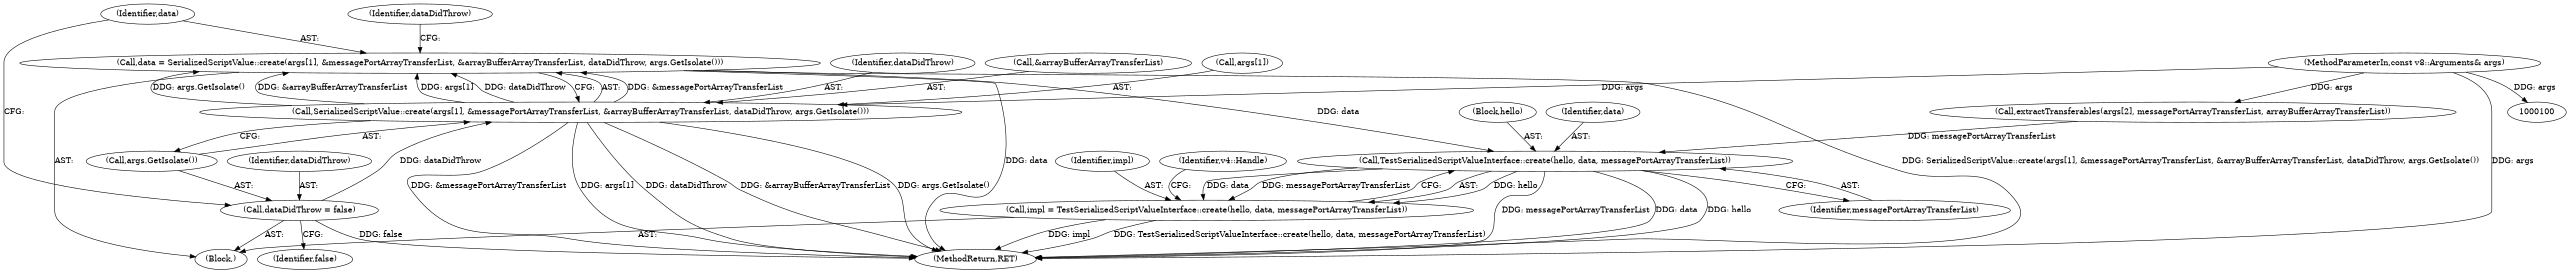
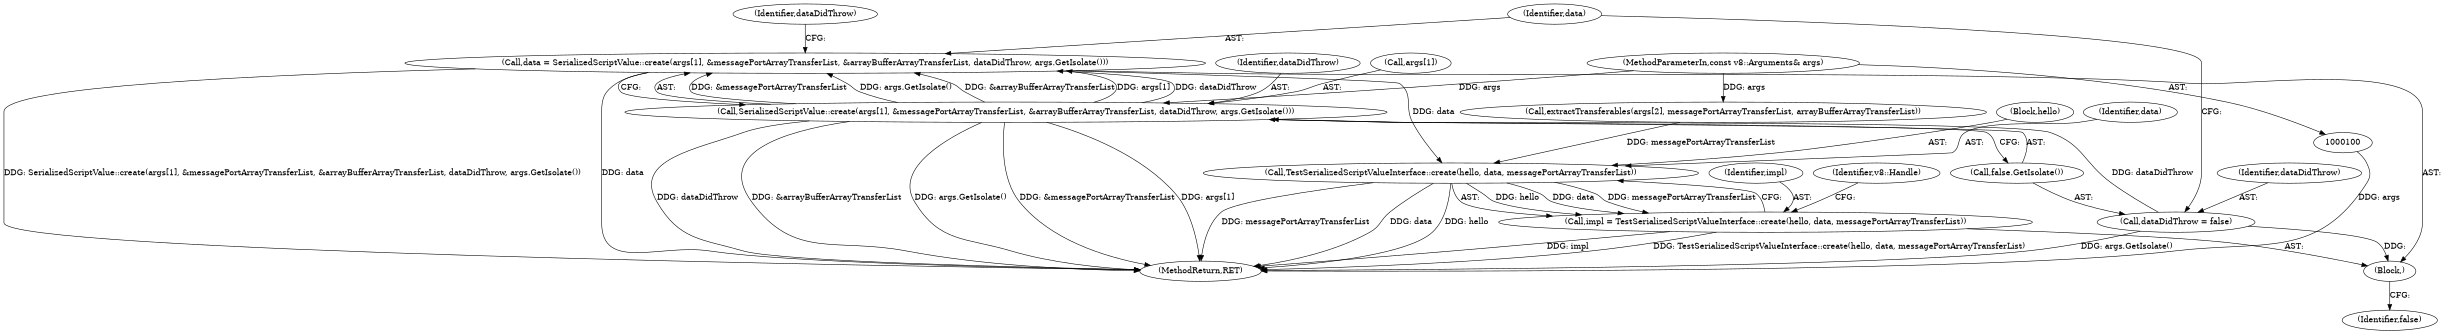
node "(Call,&arrayBufferArrayTransferList)": removed
edge "(MethodParameterIn,const v8::Arguments& args)" -> "1000100": label "DDG: args" -> "AST: "
node "(Call,args.GetIsolate())": label "(Call,args.GetIsolate())" -> "(Call,false.GetIsolate())"
node "(Identifier,v4::Handle)": label "(Identifier,v4::Handle)" -> "(Identifier,v8::Handle)"
node "(Identifier,messagePortArrayTransferList)": removed
edge "(Call,dataDidThrow = false)" -> "(Identifier,false)": now "(Block,)" -> "(Identifier,false)"
edge "(Call,dataDidThrow = false)" -> "(Block,)": label "AST: " -> "DDG: "
edge "(Call,dataDidThrow = false)" -> "(MethodReturn,RET)": label "DDG: false" -> "DDG: args.GetIsolate()"
edge "(MethodParameterIn,const v8::Arguments& args)" -> "(MethodReturn,RET)": now "1000100" -> "(MethodReturn,RET)"
